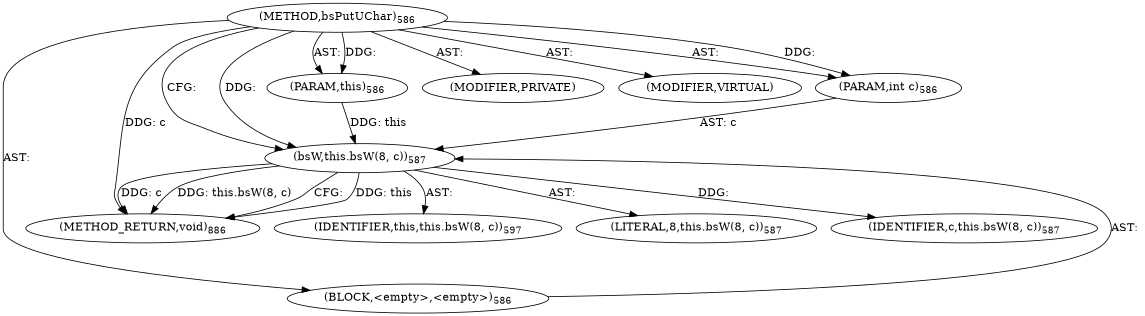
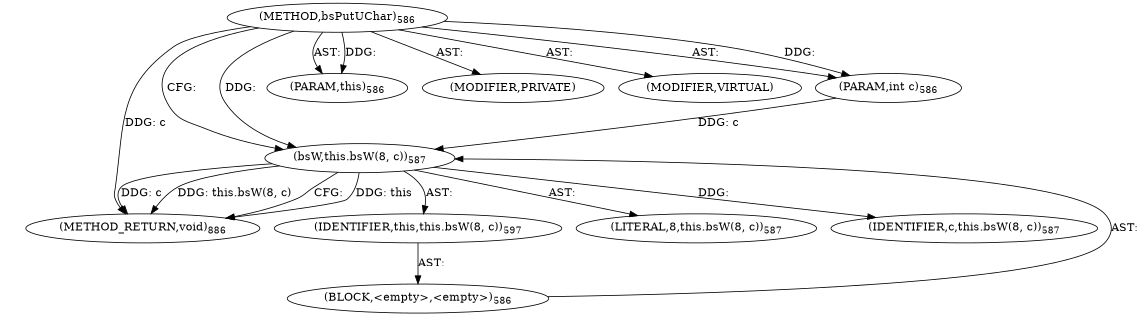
edge "(PARAM,this)" -> "(bsW,this.bsW(8, c))": removed, label "DDG: this"
edge "(PARAM,int c)" -> "(bsW,this.bsW(8, c))": label "AST: c" -> "DDG: c"
edge "(METHOD,bsPutUChar)" -> "(BLOCK,<empty>,<empty>)": now "(IDENTIFIER,this,this.bsW(8, c))" -> "(BLOCK,<empty>,<empty>)"
